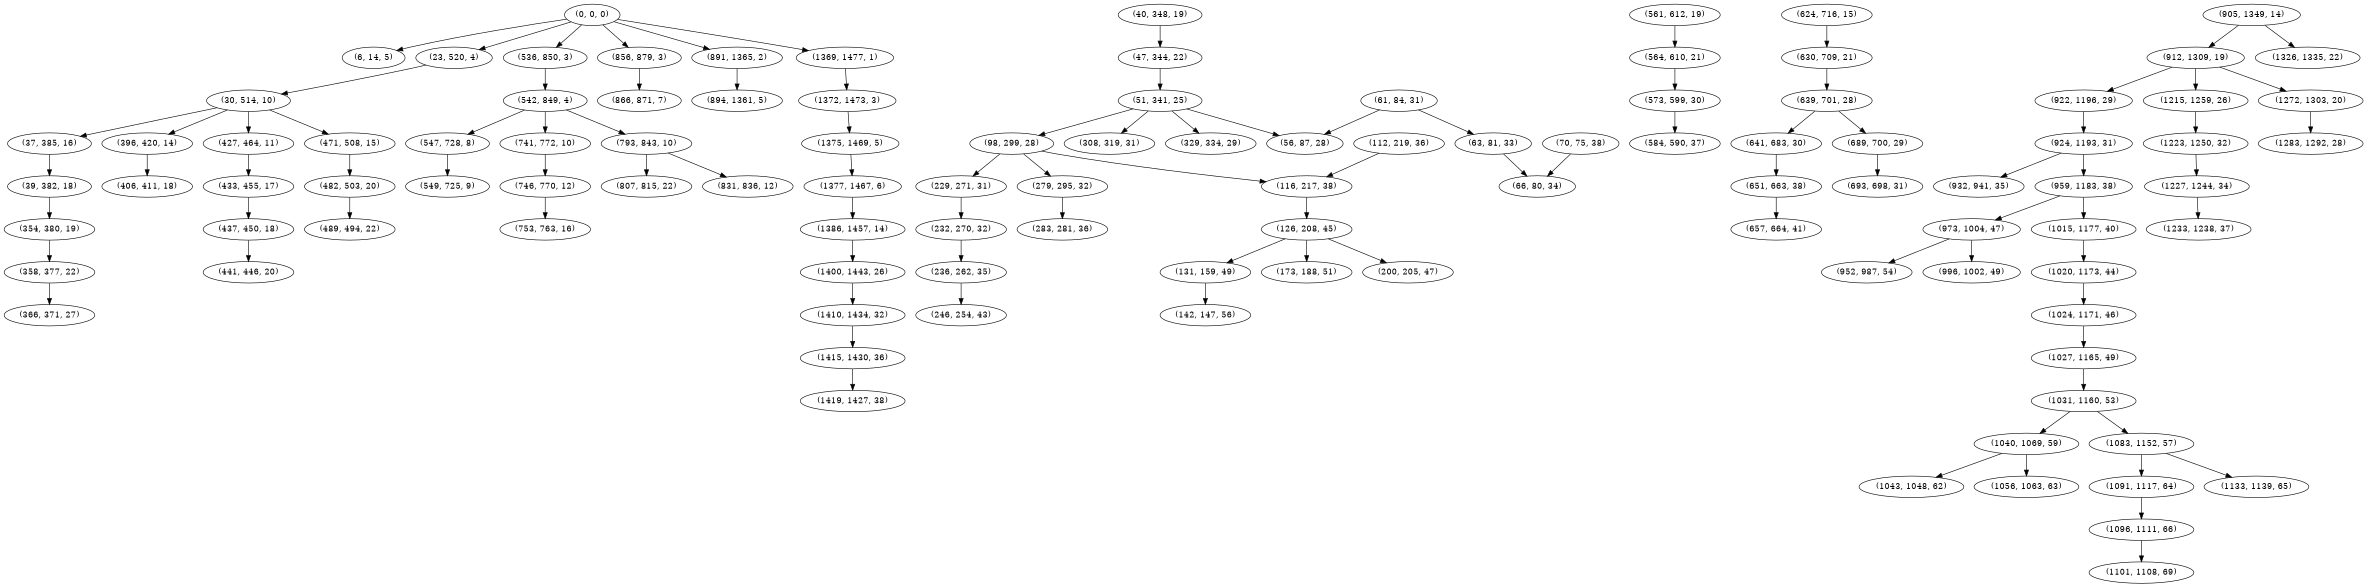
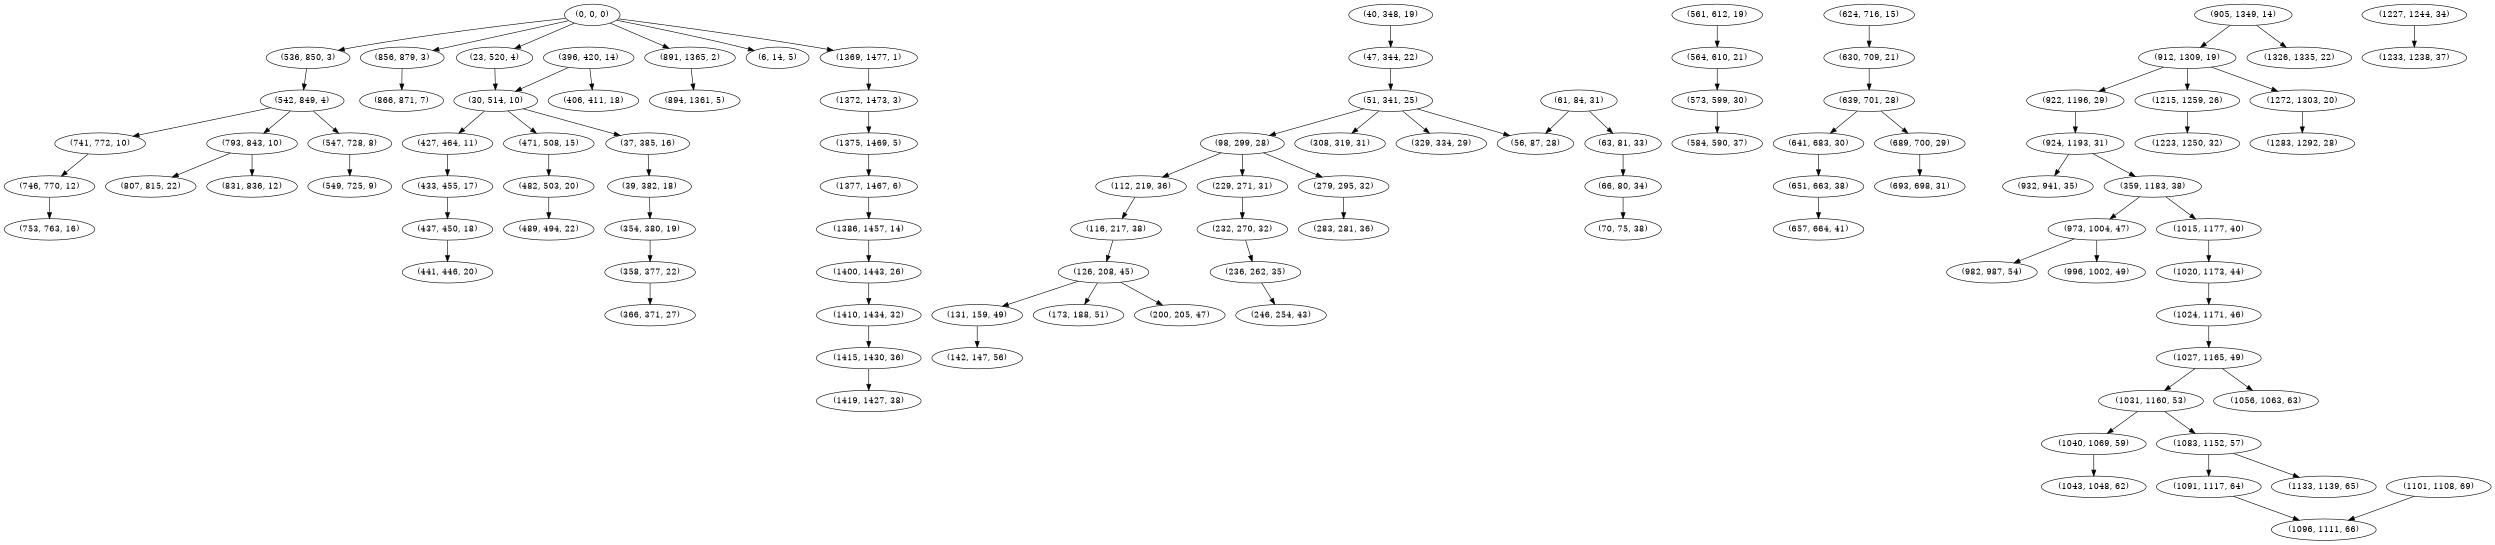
edge "(30, 514, 10)" -> "(396, 420, 14)": reversed
edge "(1223, 1250, 32)" -> "(1227, 1244, 34)": removed
edge "(70, 75, 38)" -> "(66, 80, 34)": reversed
edge "(98, 299, 28)" -> "(116, 217, 38)": now "(98, 299, 28)" -> "(112, 219, 36)"
node "(959, 1183, 38)": label "(959, 1183, 38)" -> "(359, 1183, 38)"
node "(952, 987, 54)": label "(952, 987, 54)" -> "(982, 987, 54)"
edge "(1040, 1069, 59)" -> "(1056, 1063, 63)": now "(1027, 1165, 49)" -> "(1056, 1063, 63)"
edge "(1096, 1111, 66)" -> "(1101, 1108, 69)": reversed
